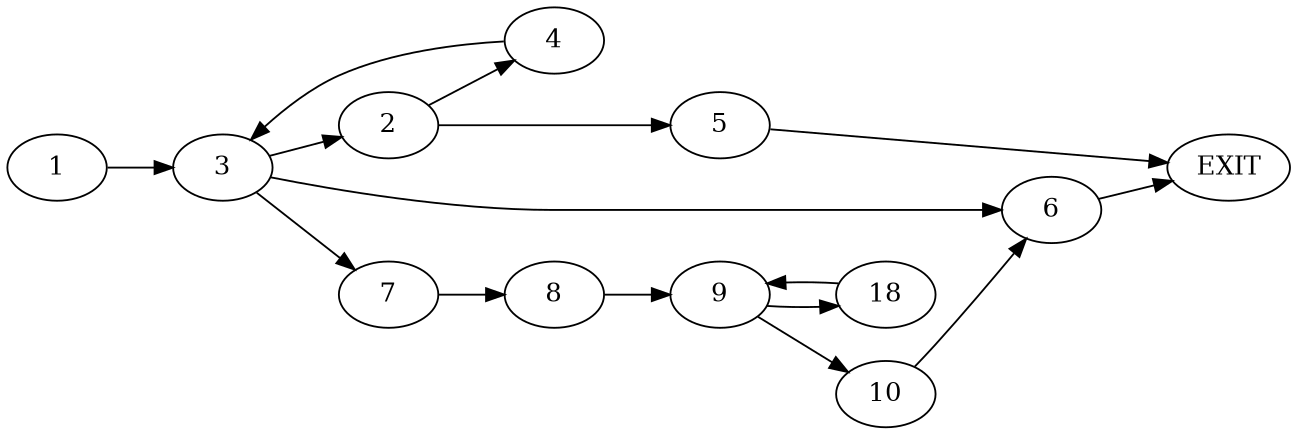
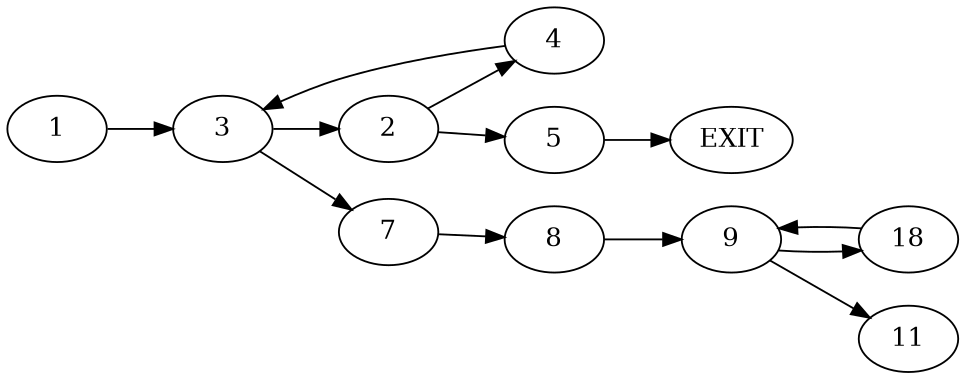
node "6": removed
node "10": label "10" -> "11"
